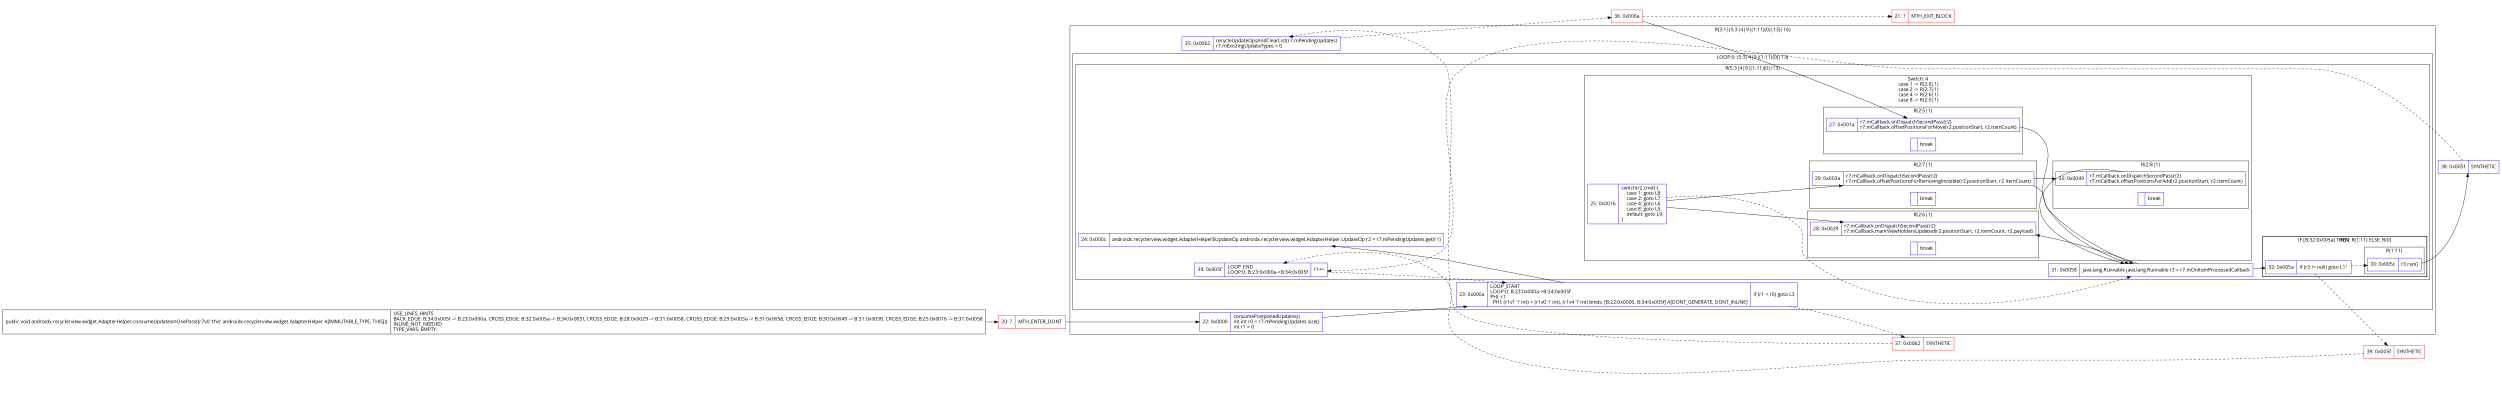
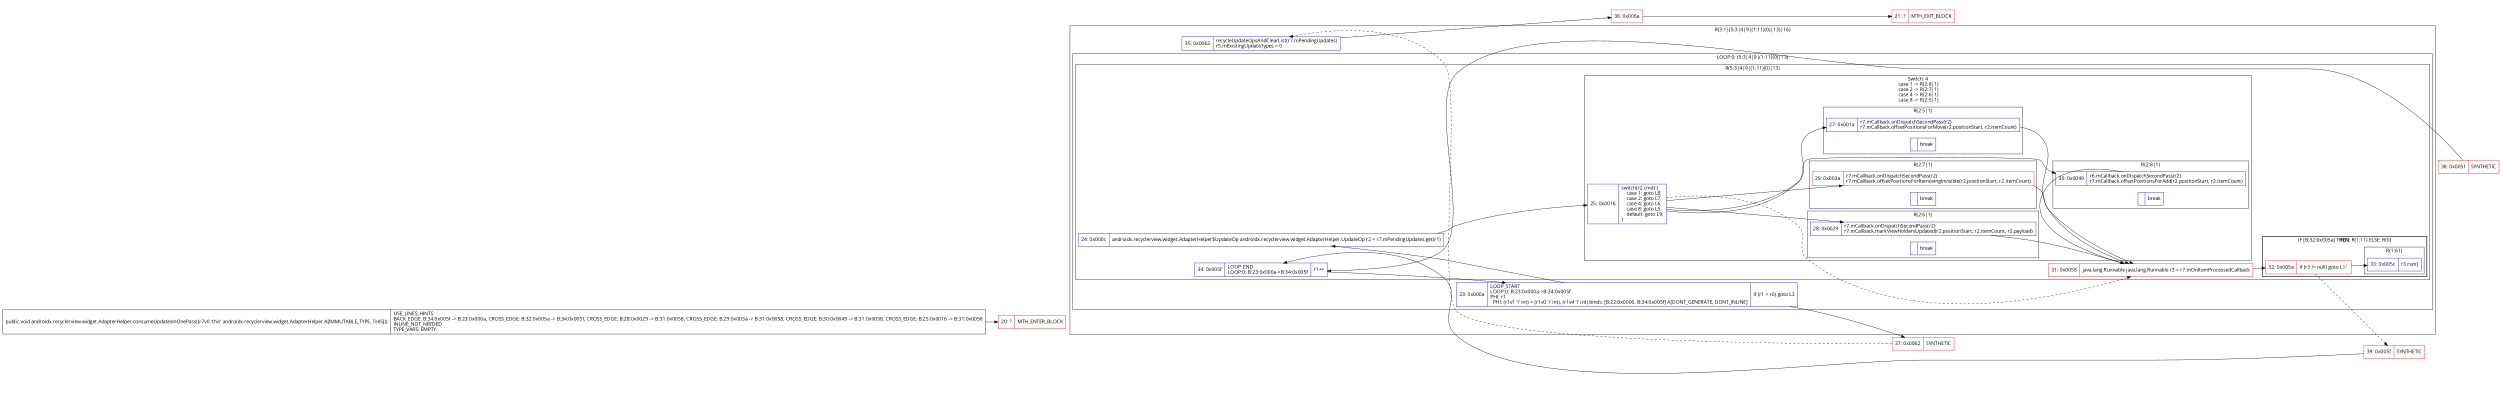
edge "36: 0x006a" -> "21: ?": style dashed -> solid
edge "35: 0x0062" -> "36: 0x006a": style dashed -> solid
node "35: 0x0062": text "r7.mExistingUpdateTypes = 0" -> "r5.mExistingUpdateTypes = 0"
edge "38: 0x005f" -> "34: 0x005f": style dashed -> solid
edge "36: 0x006a" -> "27: 0x001a": now "25: 0x0016" -> "27: 0x001a"
node "38: 0x005f": color blue -> red
node "30: 0x0049": text "r7.mCallback.onDispatchSecondPass(r2)" -> "r6.mCallback.onDispatchSecondPass(r2)"
node "29: 0x003a": color blue -> red
edge "29: 0x003a" -> "30: 0x0049": now "25: 0x0016" -> "30: 0x0049"
edge "24: 0x000c" -> "25: 0x0016": added
edge "33: 0x005c" -> "38: 0x005f": removed
edge "31: 0x0058" -> "28: 0x0029": reversed
cluster "R(1:11)": label "R(1:11)" -> "R(1:61)"
edge "32: 0x005a" -> "33: 0x005c": style dashed -> solid
node "32: 0x005a": color blue -> red
node "31: 0x0058": color blue -> red
edge "34: 0x005f" -> "23: 0x000a": style dashed -> solid
edge "23: 0x000a" -> "37: 0x0062": style dashed -> solid
node "20: ?": text "MTH_ENTER_DONT" -> "MTH_ENTER_BLOCK"
node "22: 0x0000": removed
edge "39: 0x005f" -> "34: 0x005f": style dashed -> solid
